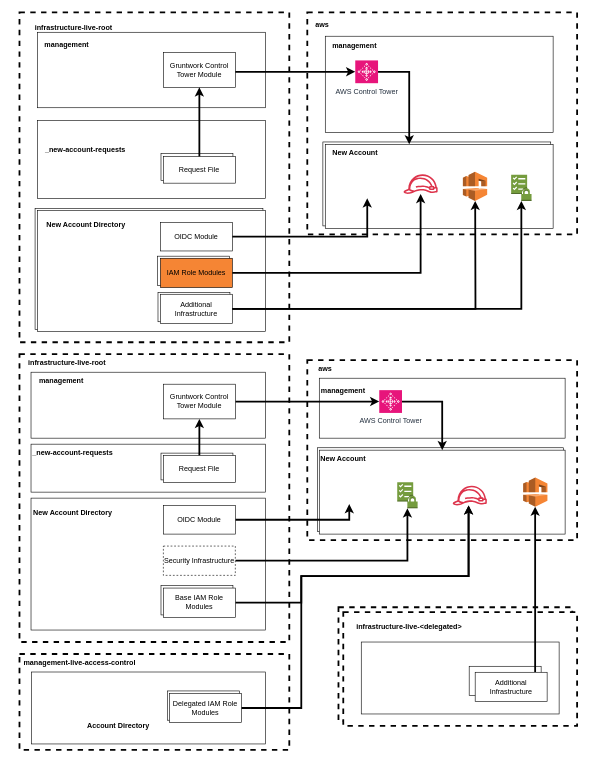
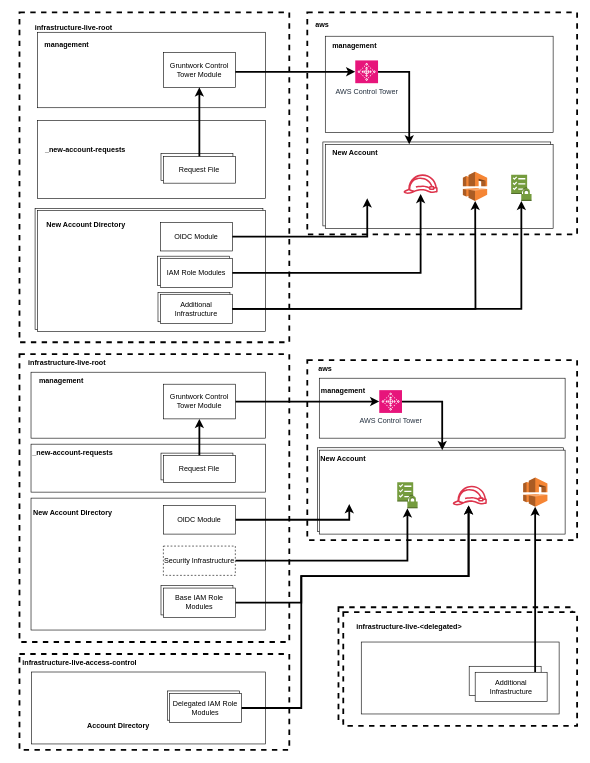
node "IAM Role Modules": fillcolor #f58534 -> #ffffff
node "management-live-access-control": label "management-live-access-control" -> "infrastructure-live-access-control"
